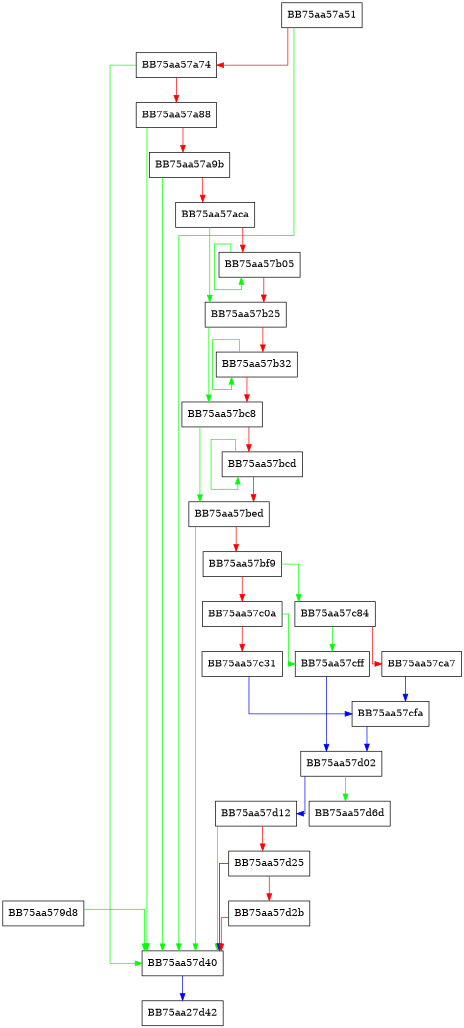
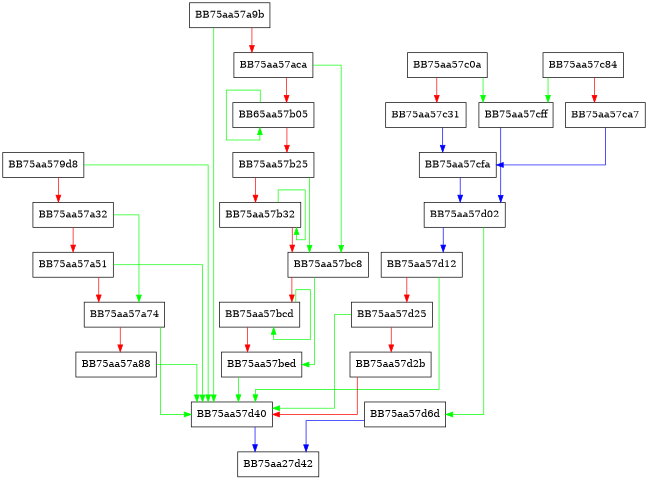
edge "BB75aa57a88" -> "BB75aa57a9b": removed
node "BB75aa57a32": added
edge "BB75aa57aca" -> "BB75aa57b25": now "BB75aa57aca" -> "BB75aa57bc8"
node "BB75aa57b05": label "BB75aa57b05" -> "BB65aa57b05"
edge "BB75aa57d6d" -> "BB75aa27d42": added
node "BB75aa57bf9": removed
edge "BB75aa57d25" -> "BB75aa57d40": color blue -> green
